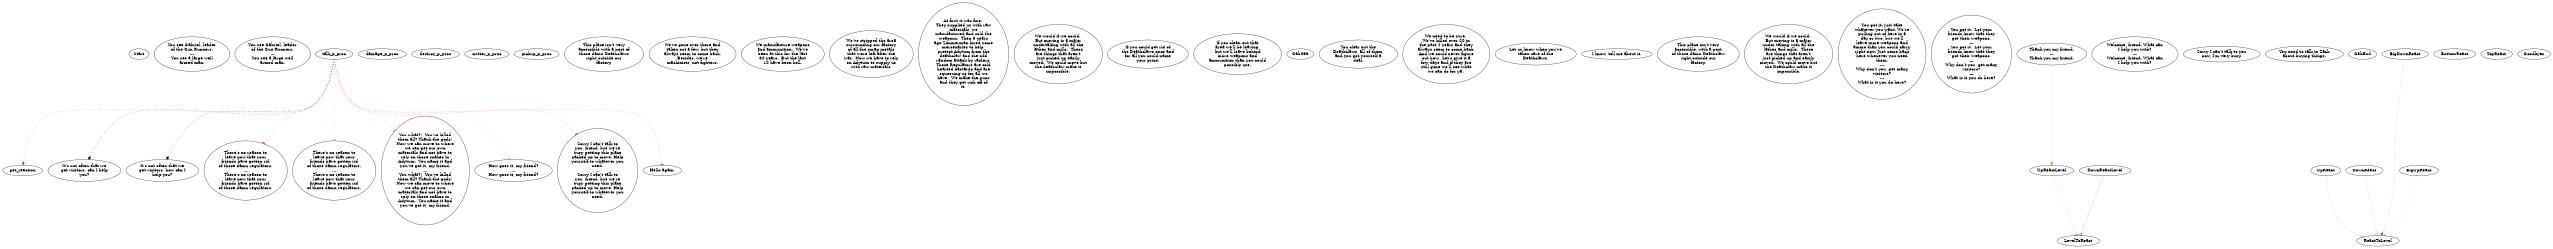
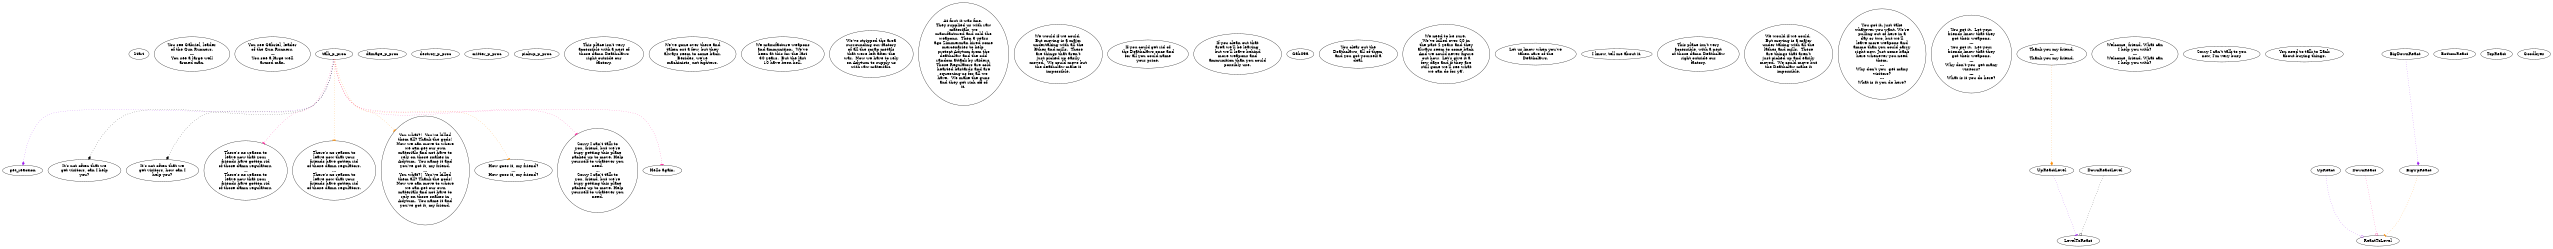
node "GabEnd": removed
edge "BigDownReact" -> "ReactToLevel": now "BigDownReact" -> "BigUpReact"
edge "UpReactLevel" -> "LevelToReact": color deeppink -> purple
